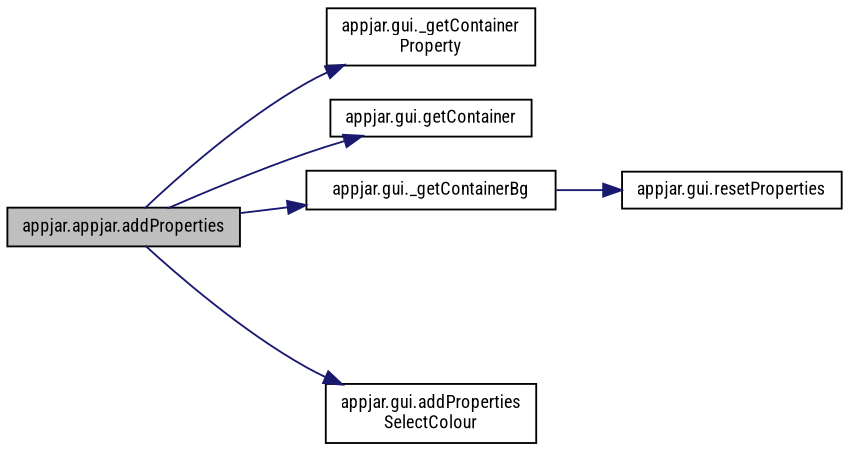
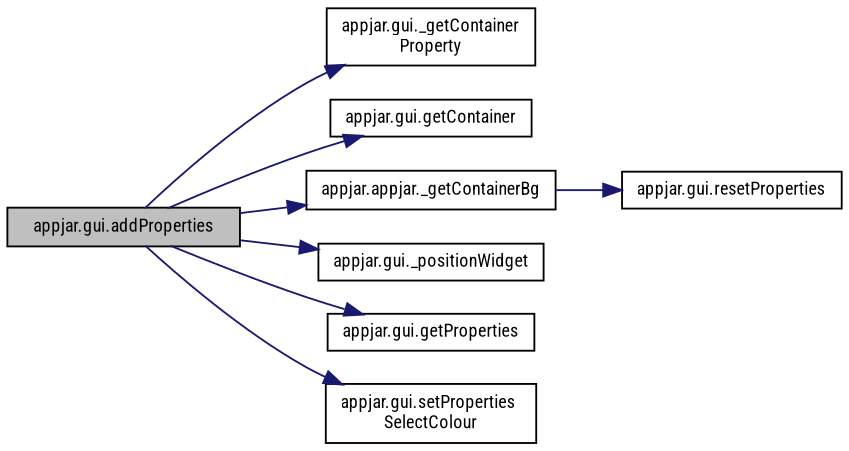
node "appjar.gui._getContainerBg": label "appjar.gui._getContainerBg" -> "appjar.appjar._getContainerBg"
node "appjar.appjar.addProperties": label "appjar.appjar.addProperties" -> "appjar.gui.addProperties"
node "appjar.gui._positionWidget": added
node "appjar.gui.getProperties": added
node "appjar.gui.addProperties SelectColour": label "appjar.gui.addProperties SelectColour" -> "appjar.gui.setProperties SelectColour"
